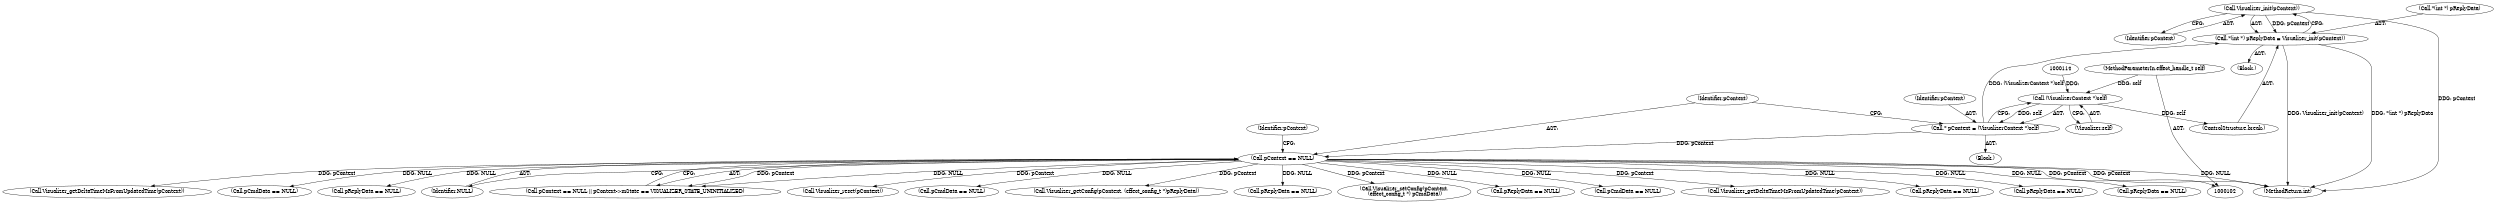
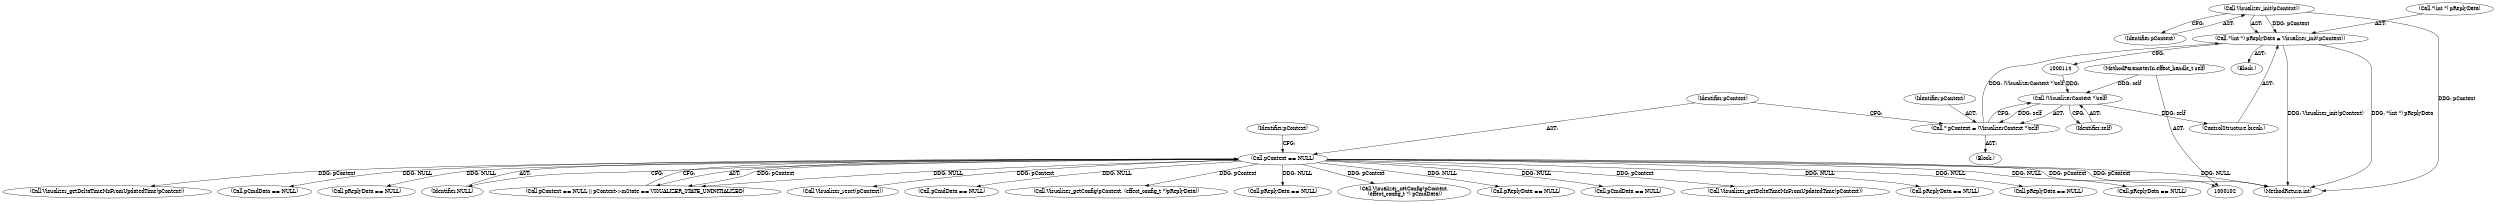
edge "(Call,*(int *) pReplyData = Visualizer_init(pContext))" -> "(Call,Visualizer_init(pContext))": now "(Call,*(int *) pReplyData = Visualizer_init(pContext))" -> "1000114"
node "(Visualizer,self)": label "(Visualizer,self)" -> "(Identifier,self)"
edge "(Call,* pContext = (VisualizerContext *)self)" -> "(Call,pContext == NULL)": removed, label "DDG: pContext"
